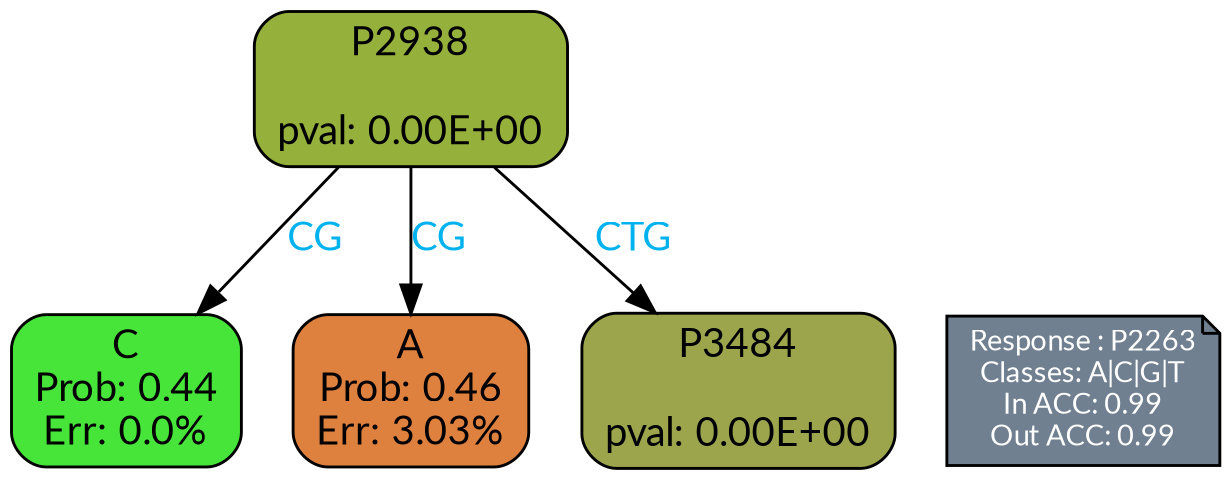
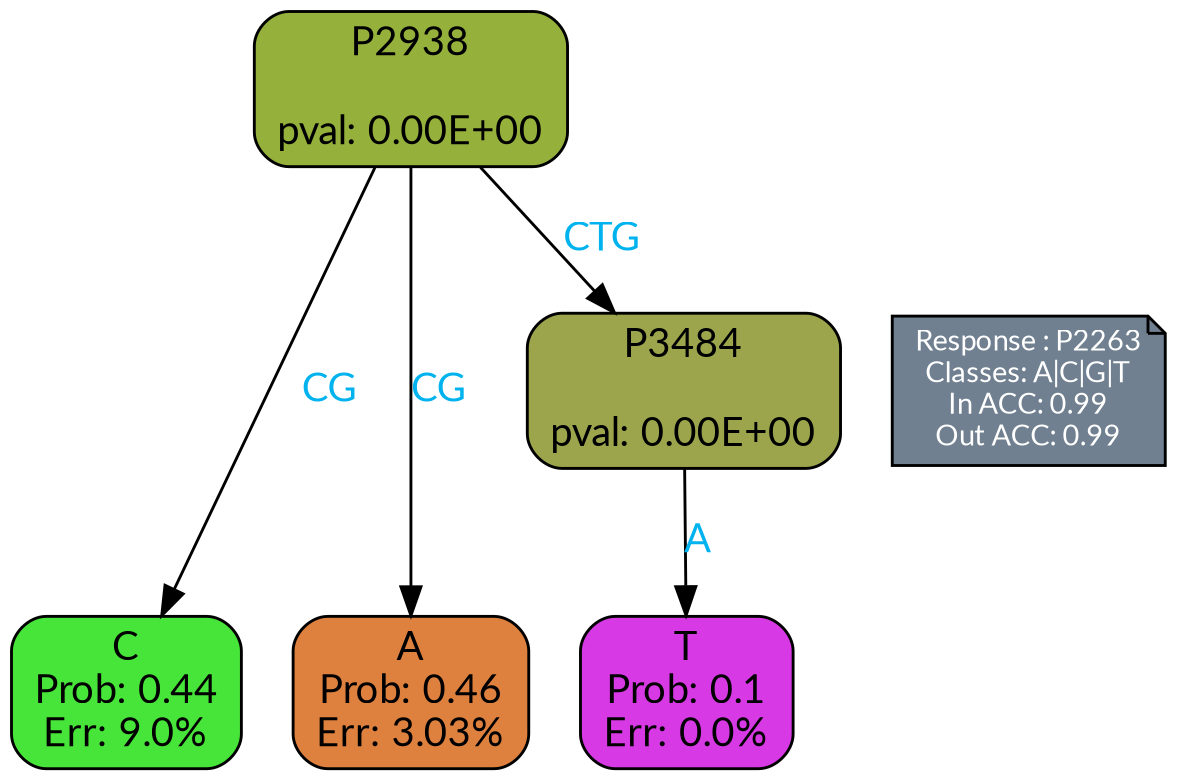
node "C Prob: 0.44 Err: 0.0%": label "C Prob: 0.44 Err: 0.0%" -> "C Prob: 0.44 Err: 9.0%"
node "T Prob: 0.1 Err: 0.0%": added
